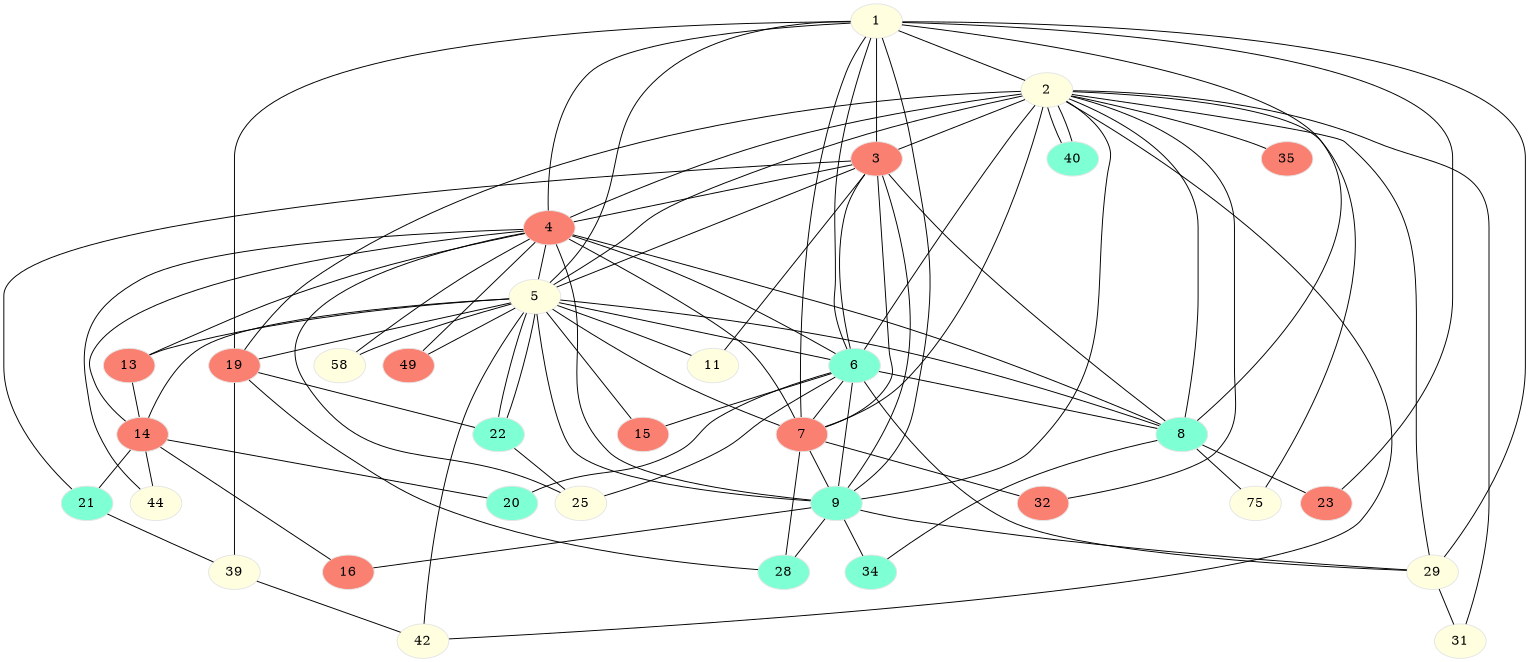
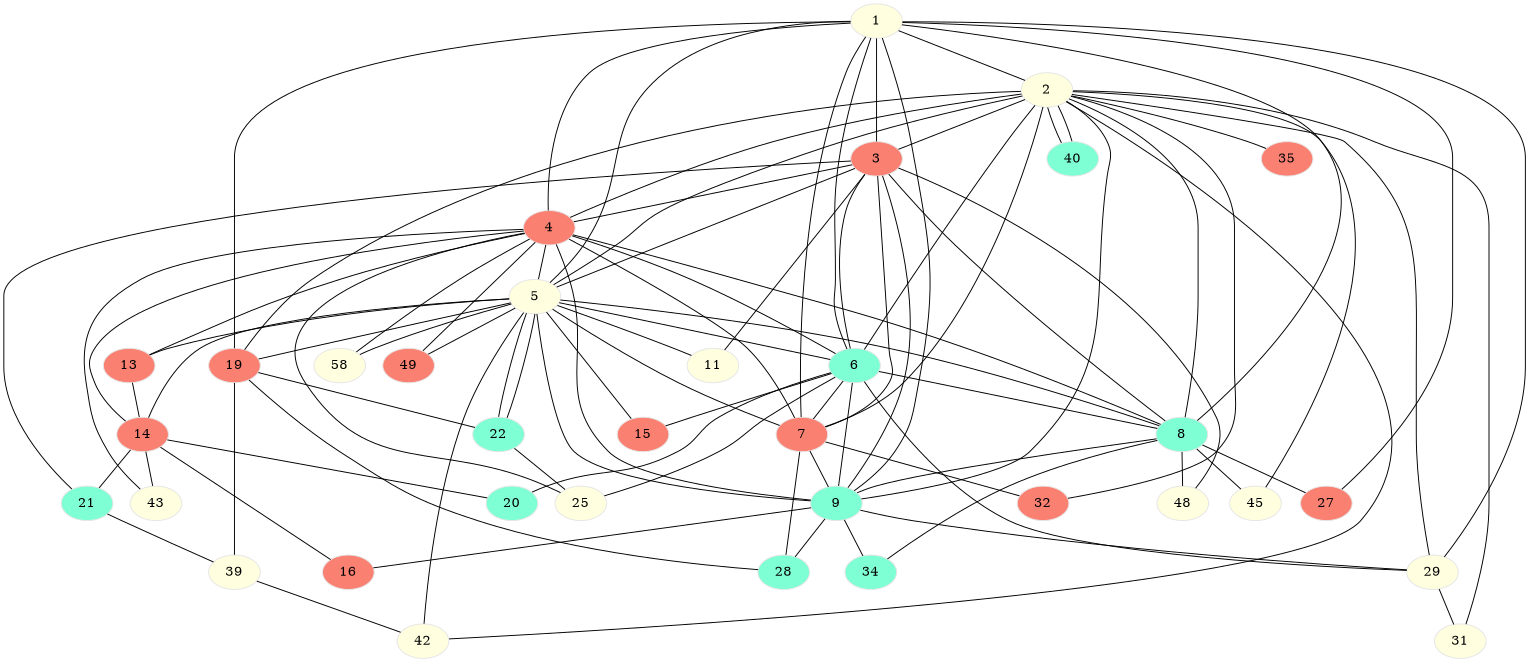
edge "8" -- "9": added
node "44": label "44" -> "43"
node "48": added
node "75": label "75" -> "45"
node "23": label "23" -> "27"
